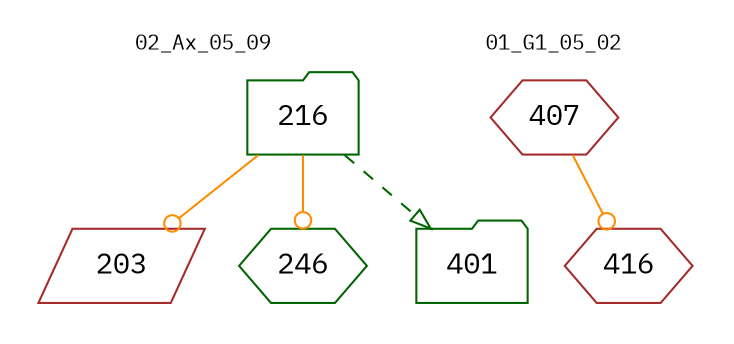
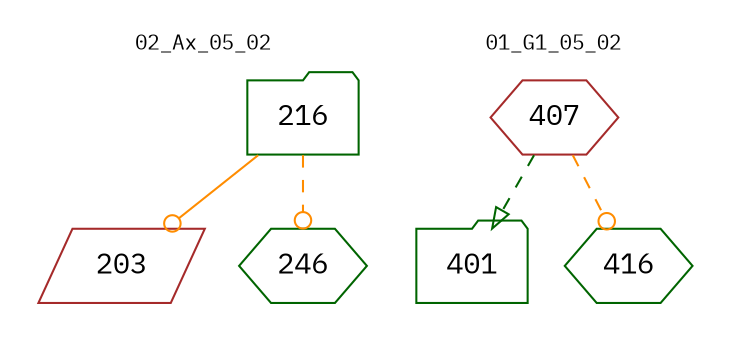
cluster "02_Ax_05_09": label "02_Ax_05_09" -> "02_Ax_05_02"
edge "216" -> "401": now "407" -> "401"
edge "216" -> "246": style solid -> dashed
edge "407" -> "416": style solid -> dashed
node "416": color brown -> darkgreen
